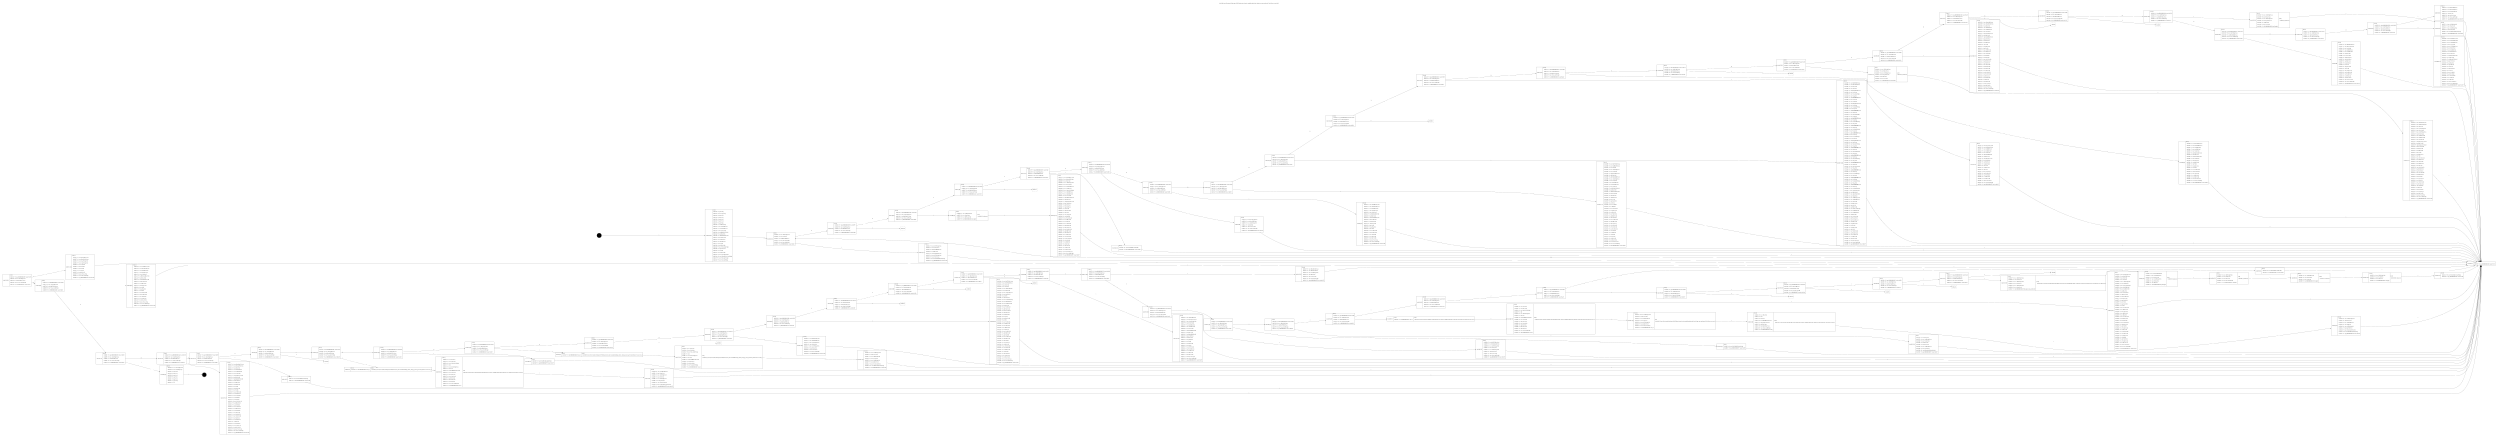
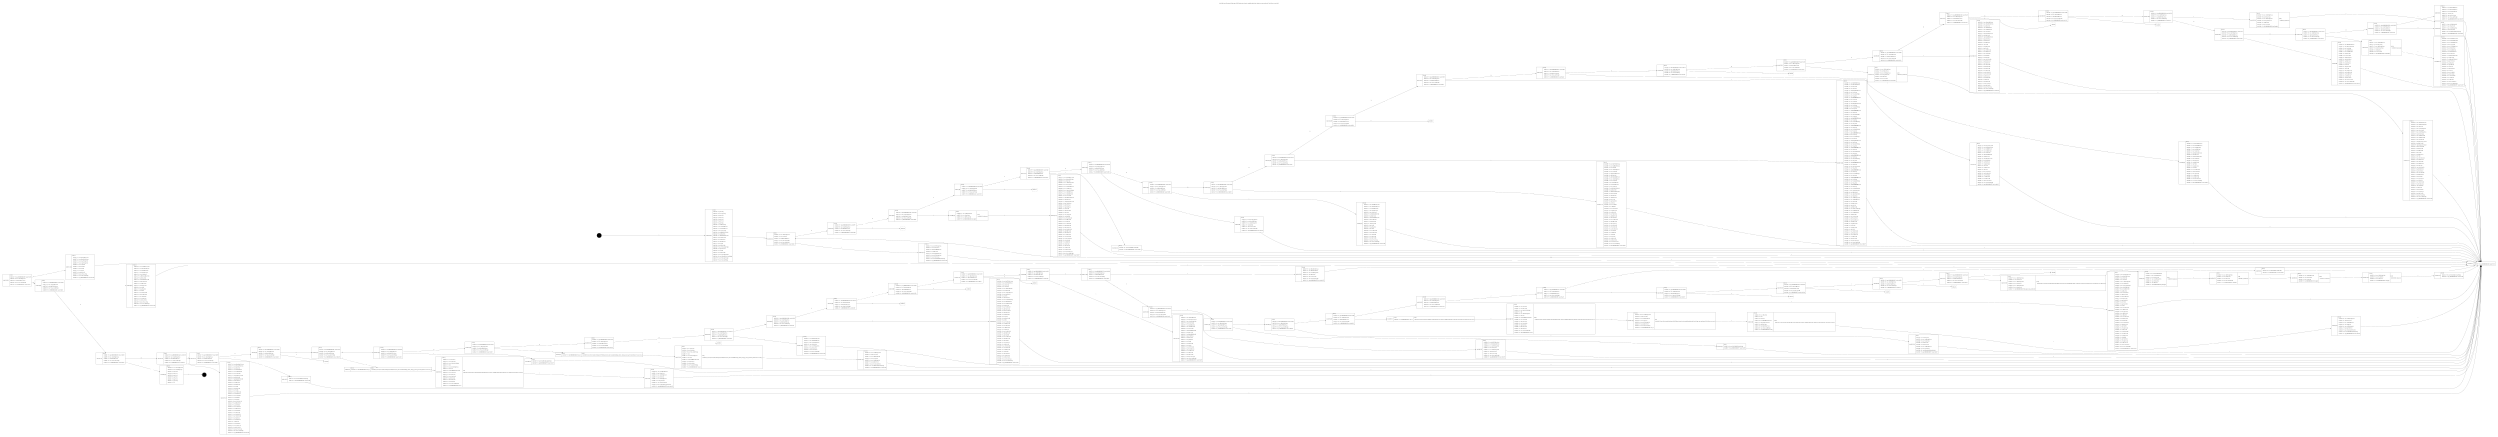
node "0x401cea [35]": added
